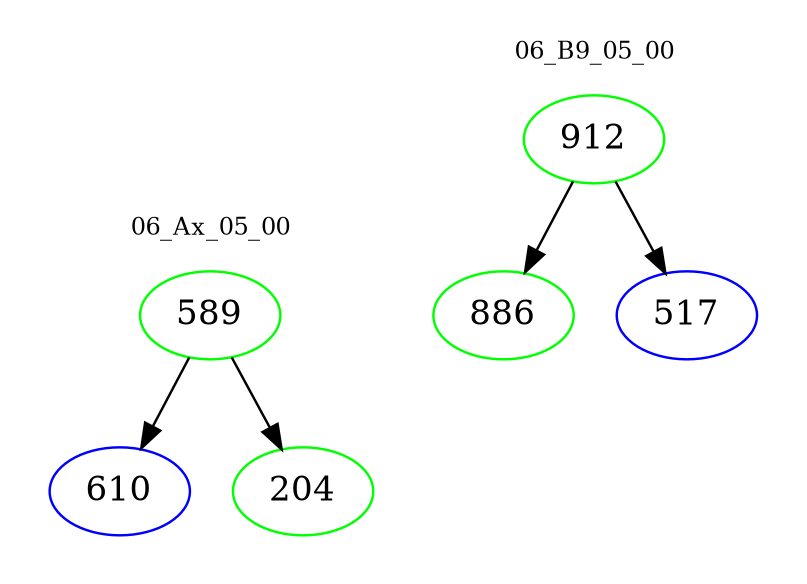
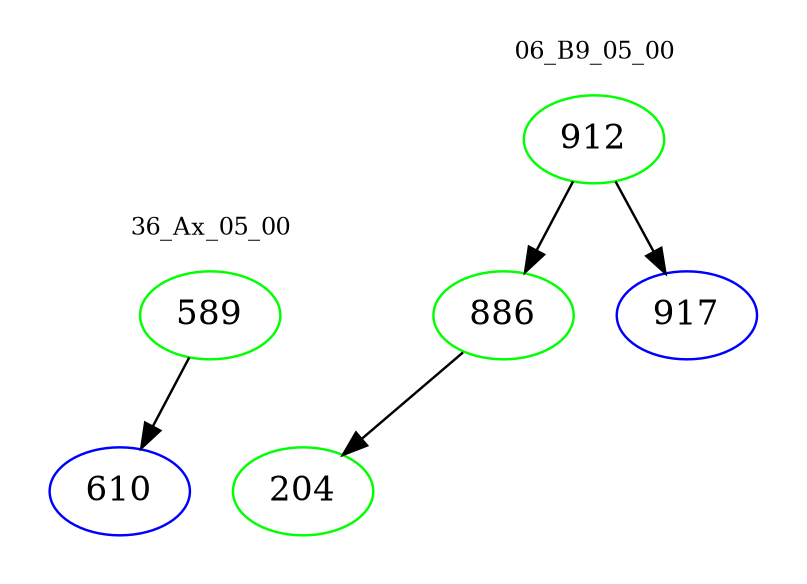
cluster "06_Ax_05_00": label "06_Ax_05_00" -> "36_Ax_05_00"
node "517": label "517" -> "917"
edge "589" -> "204": now "886" -> "204"
